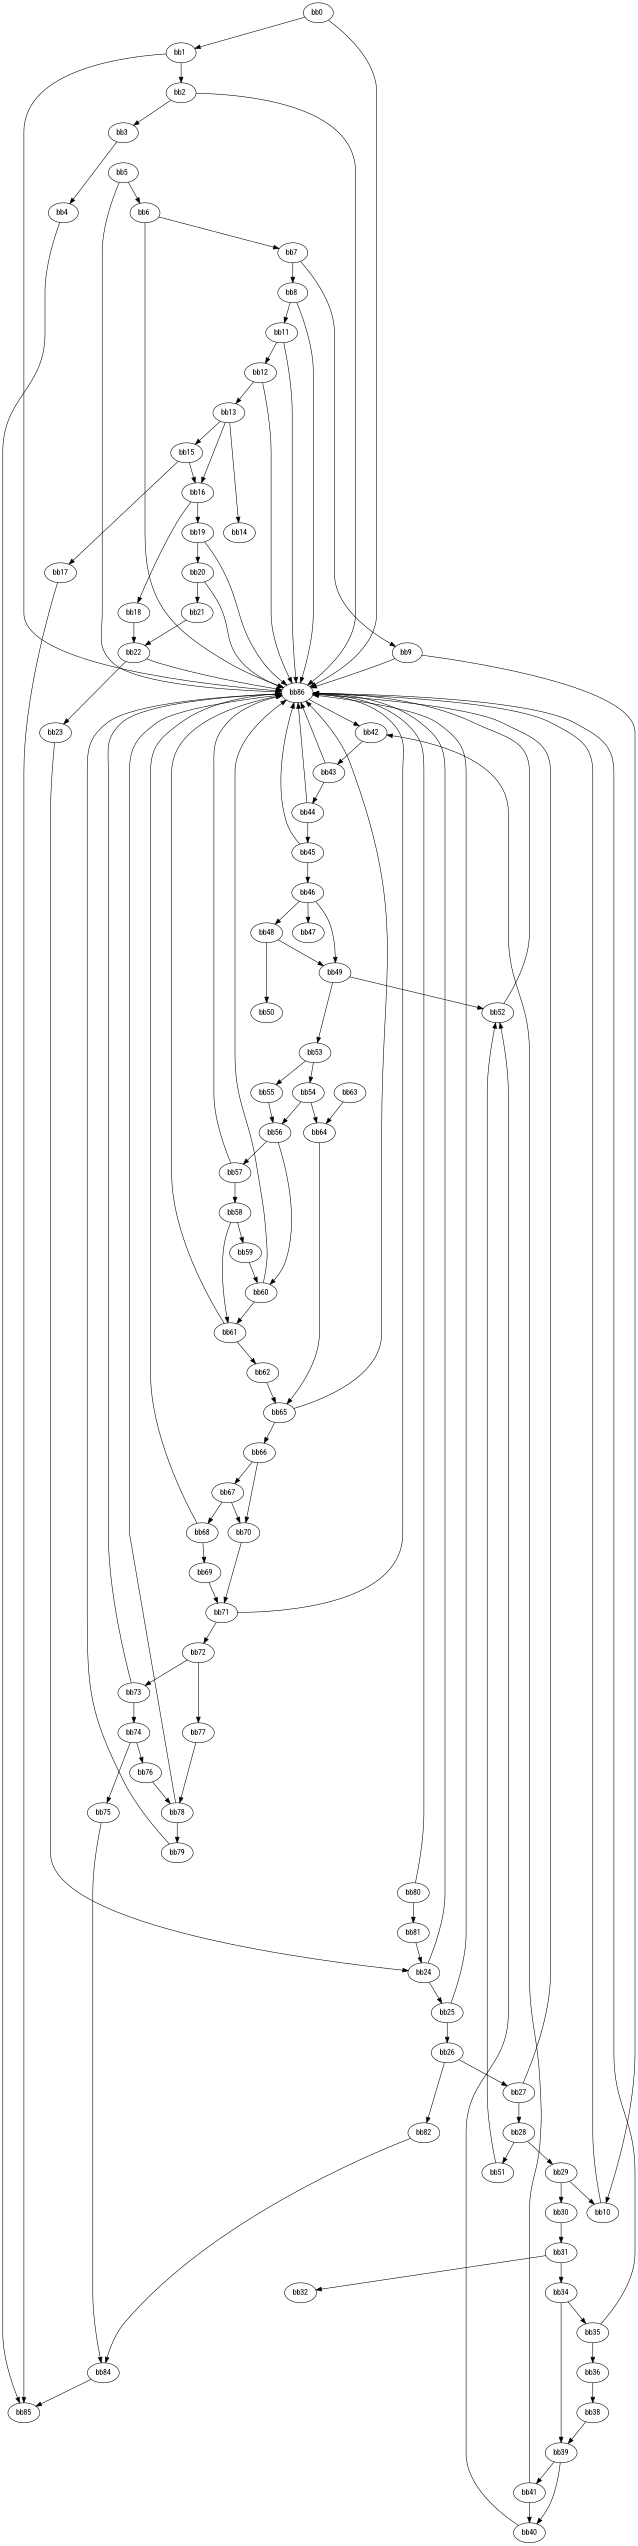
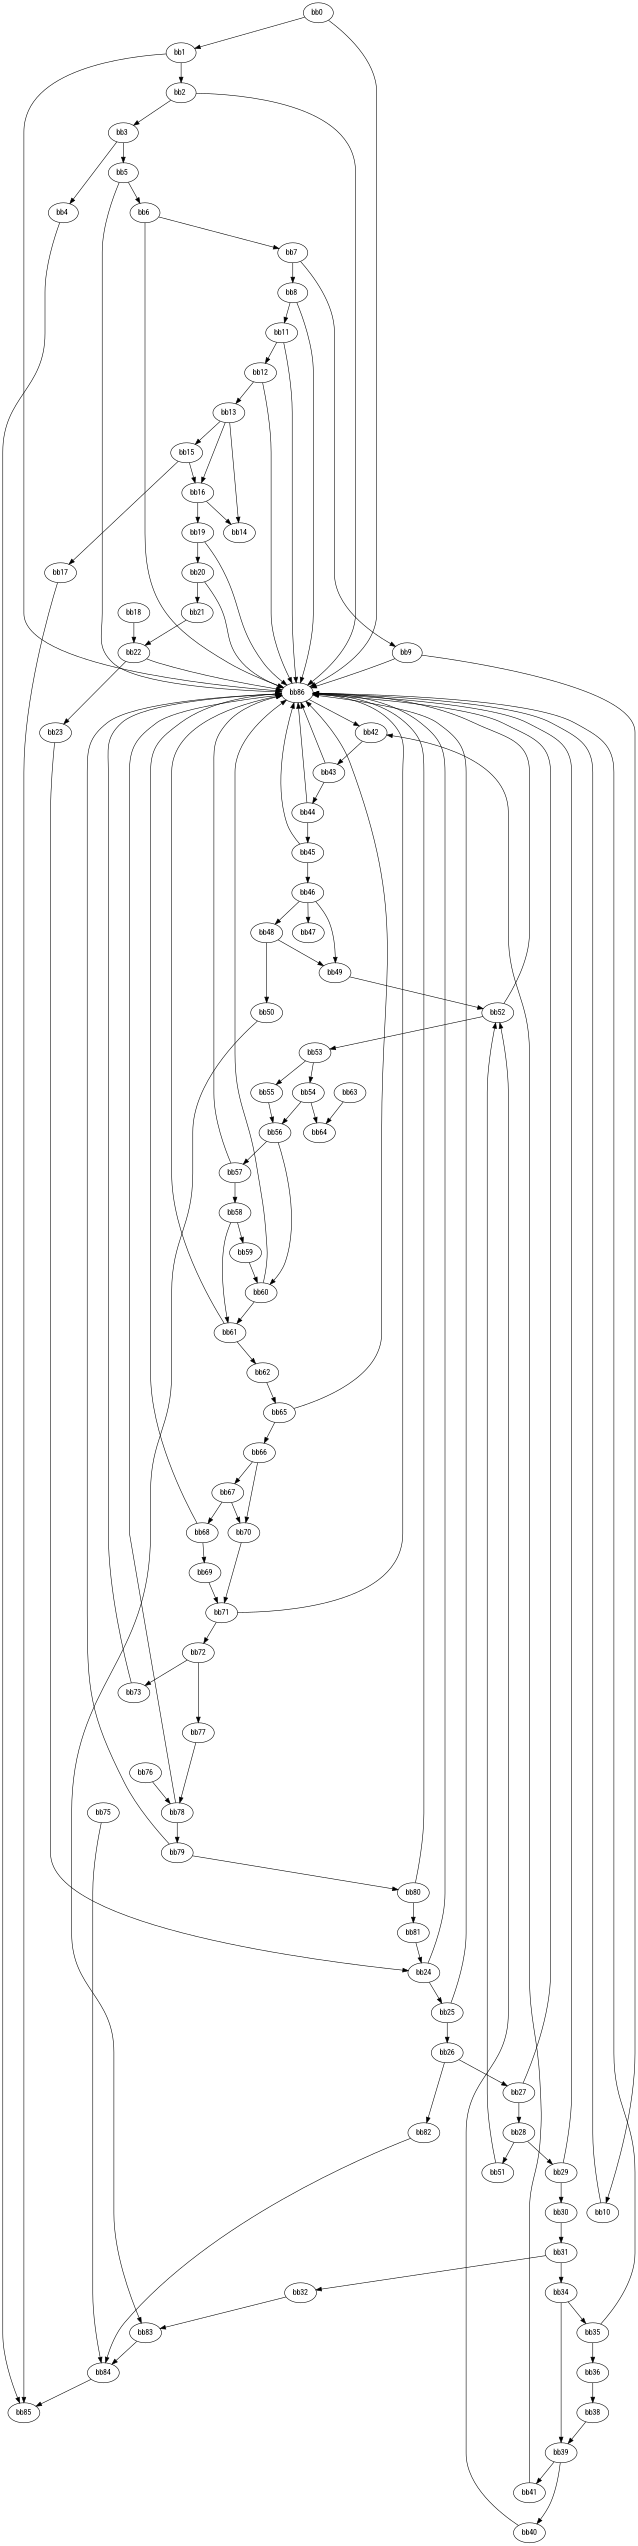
edge "bb3" -> "bb5": added
edge "bb16" -> "bb18": now "bb16" -> "bb14"
edge "bb49" -> "bb53": now "bb52" -> "bb53"
edge "bb64" -> "bb65": removed
node "bb74": removed
edge "bb79" -> "bb80": added
edge "bb29" -> "bb10": now "bb29" -> "bb86"
node "bb83": added
edge "bb41" -> "bb40": removed
